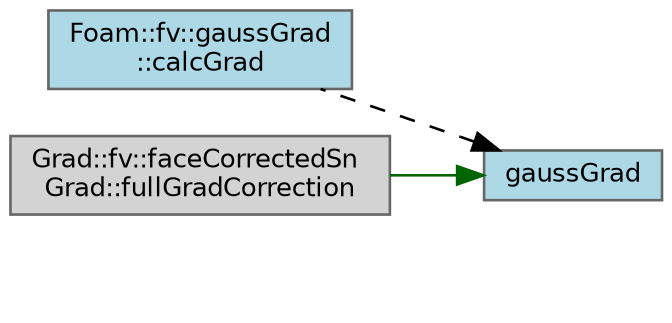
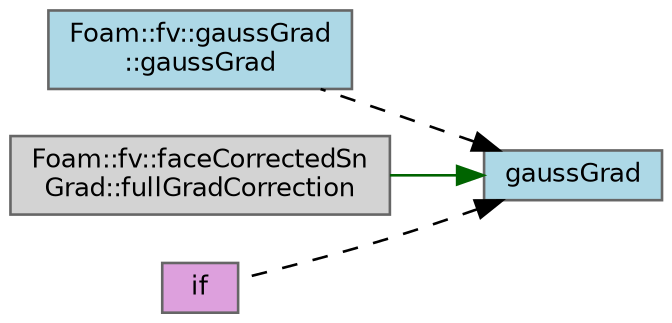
node "Foam::fv::gaussGrad ::calcGrad": label "Foam::fv::gaussGrad ::calcGrad" -> "Foam::fv::gaussGrad ::gaussGrad"
node "Grad::fv::faceCorrectedSn Grad::fullGradCorrection": label "Grad::fv::faceCorrectedSn Grad::fullGradCorrection" -> "Foam::fv::faceCorrectedSn Grad::fullGradCorrection"
node "if": added
